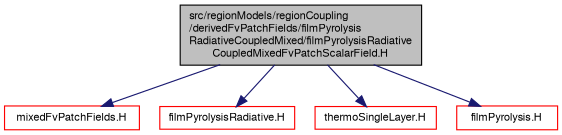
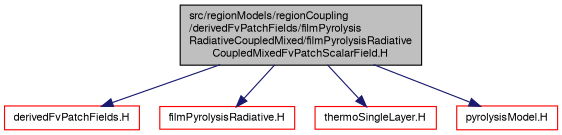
node "mixedFvPatchFields.H": label "mixedFvPatchFields.H" -> "derivedFvPatchFields.H"
node "filmPyrolysis.H": label "filmPyrolysis.H" -> "pyrolysisModel.H"
